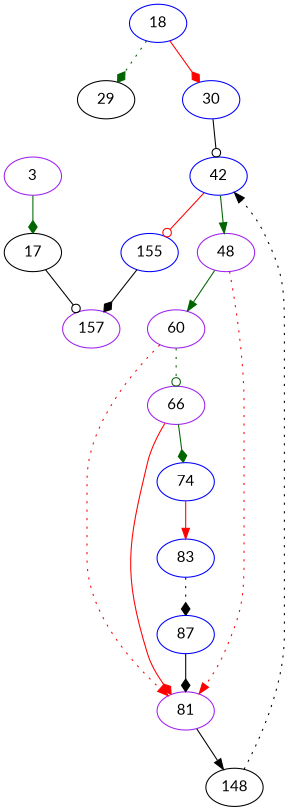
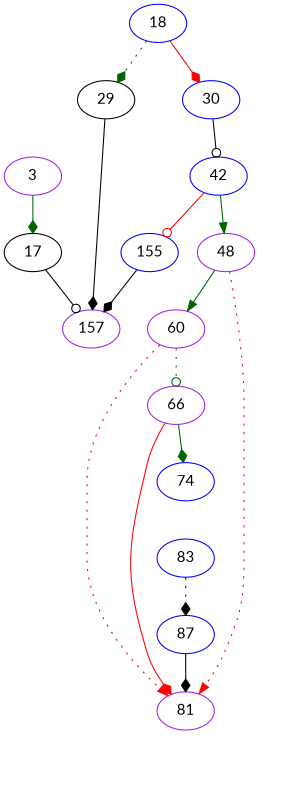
edge "29" -> "157": added
edge "74" -> "83": removed
node "148": removed
